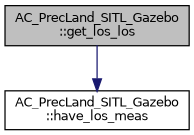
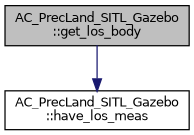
node "AC_PrecLand_SITL_Gazebo ::get_los_los": label "AC_PrecLand_SITL_Gazebo ::get_los_los" -> "AC_PrecLand_SITL_Gazebo ::get_los_body"
